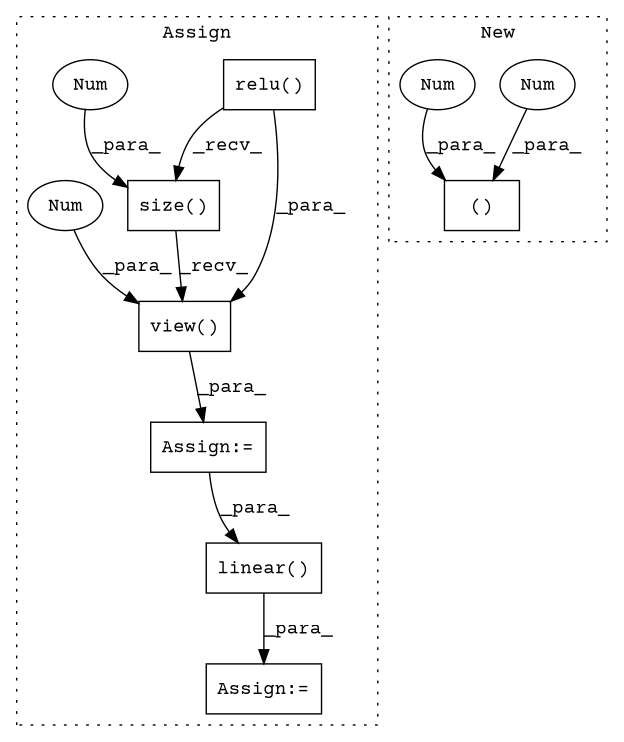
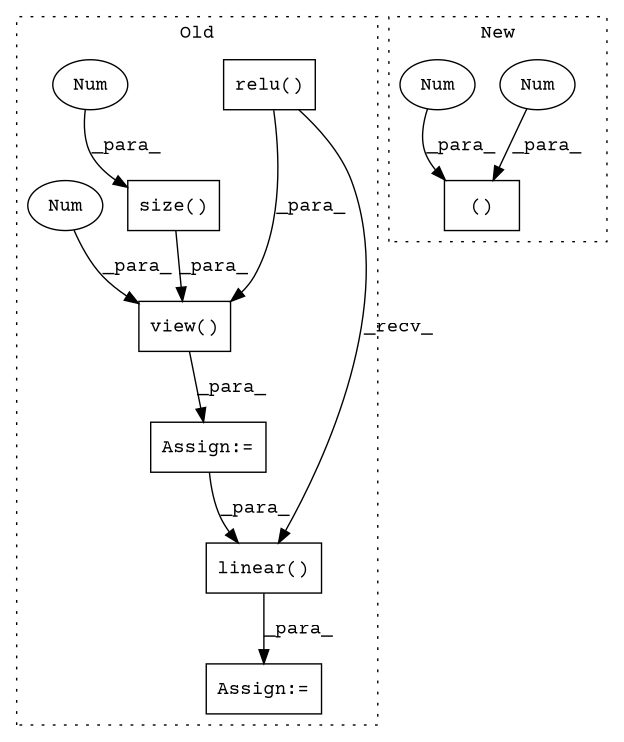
cluster "Assign": label "Assign" -> "Old"
edge "relu()" -> "size()": now "relu()" -> "linear()"
edge "size()" -> "view()": label "_recv_" -> "_para_"
